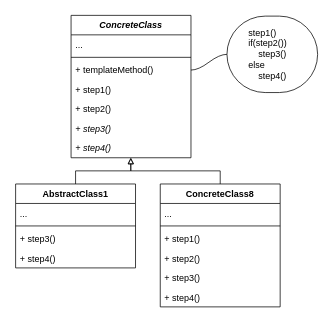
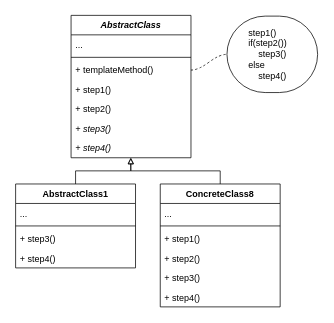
node "ConcreteClass": label "ConcreteClass" -> "AbstractClass"
edge "step1() if(step2()) step3() else step4()" -- "+ templateMethod()": style solid -> dashed
